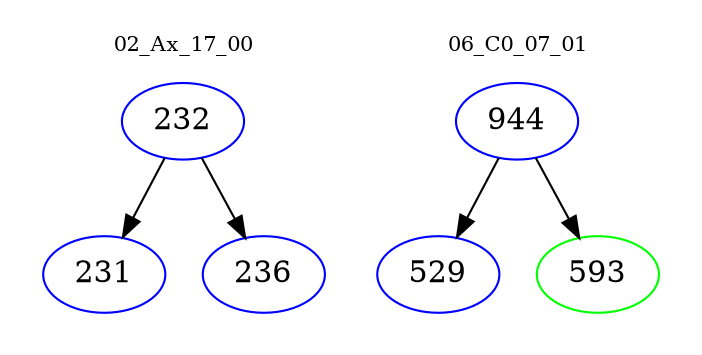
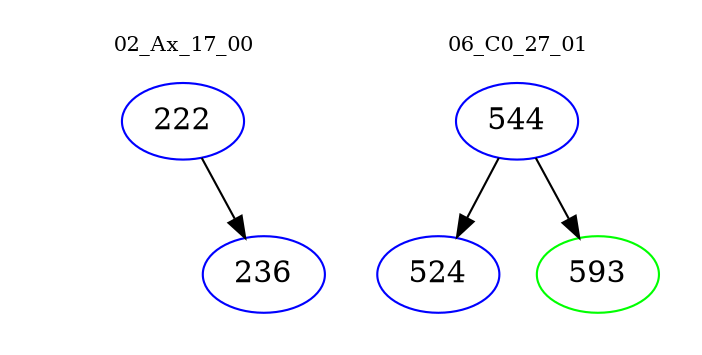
cluster "06_C0_07_01": label "06_C0_07_01" -> "06_C0_27_01"
node "232": label "232" -> "222"
node "944": label "944" -> "544"
node "231": removed
node "529": label "529" -> "524"
